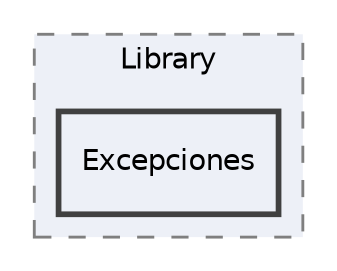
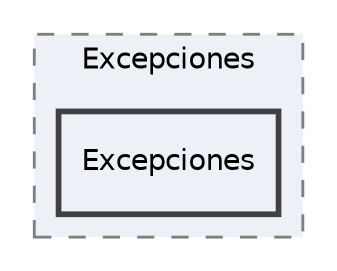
cluster "Library": label "Library" -> "Excepciones"
